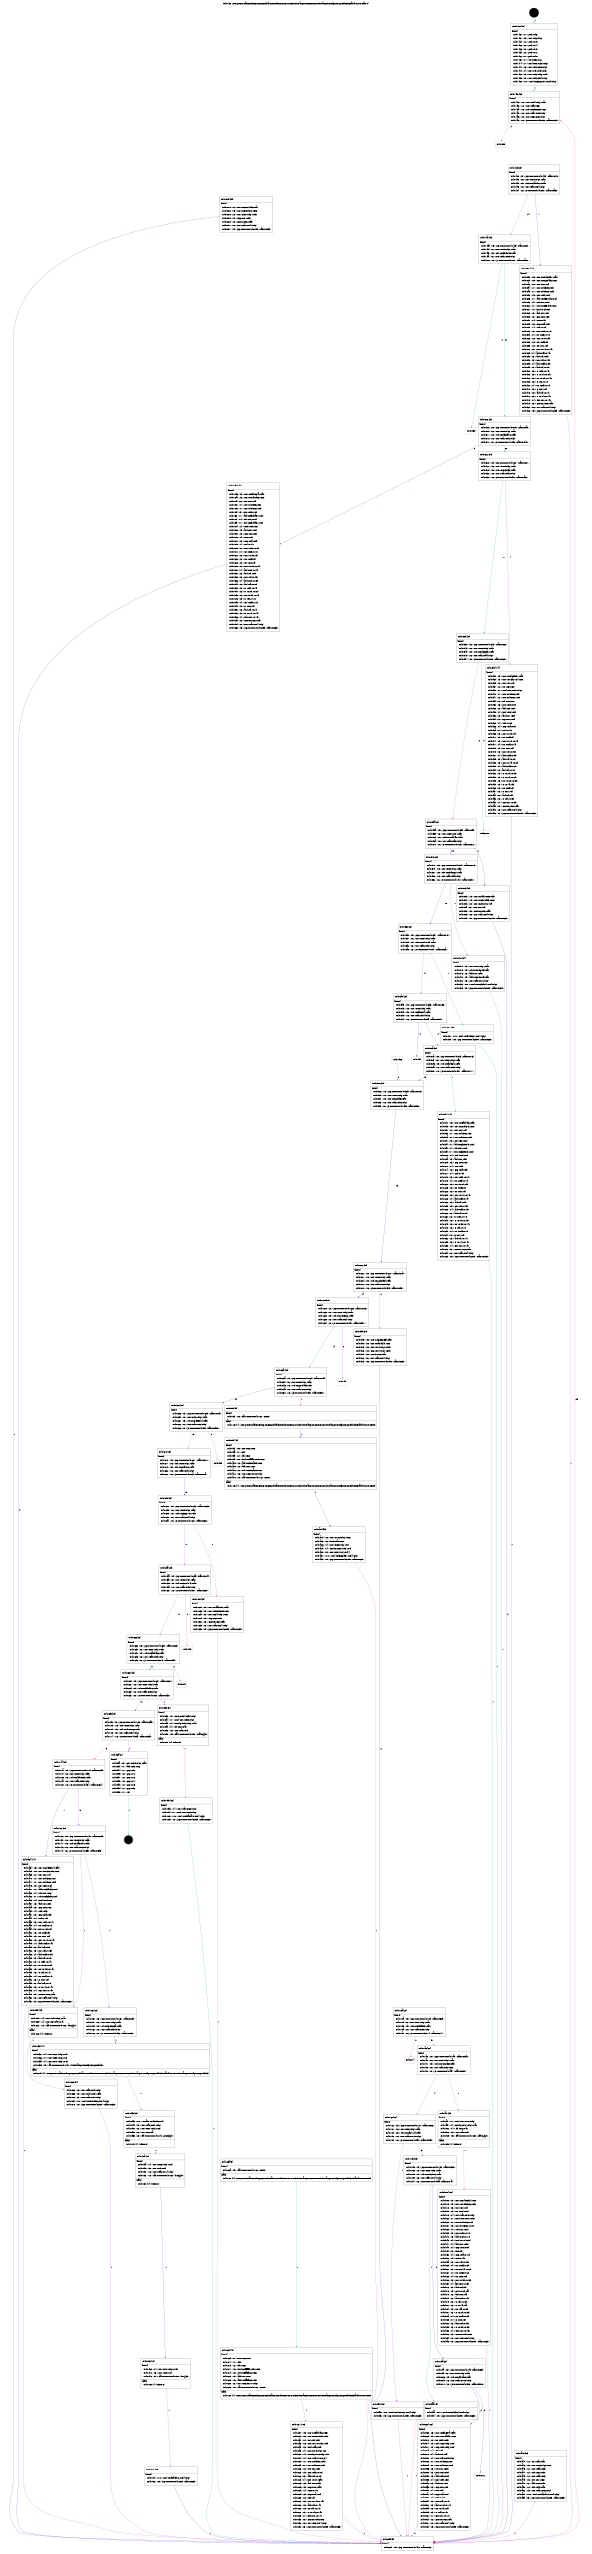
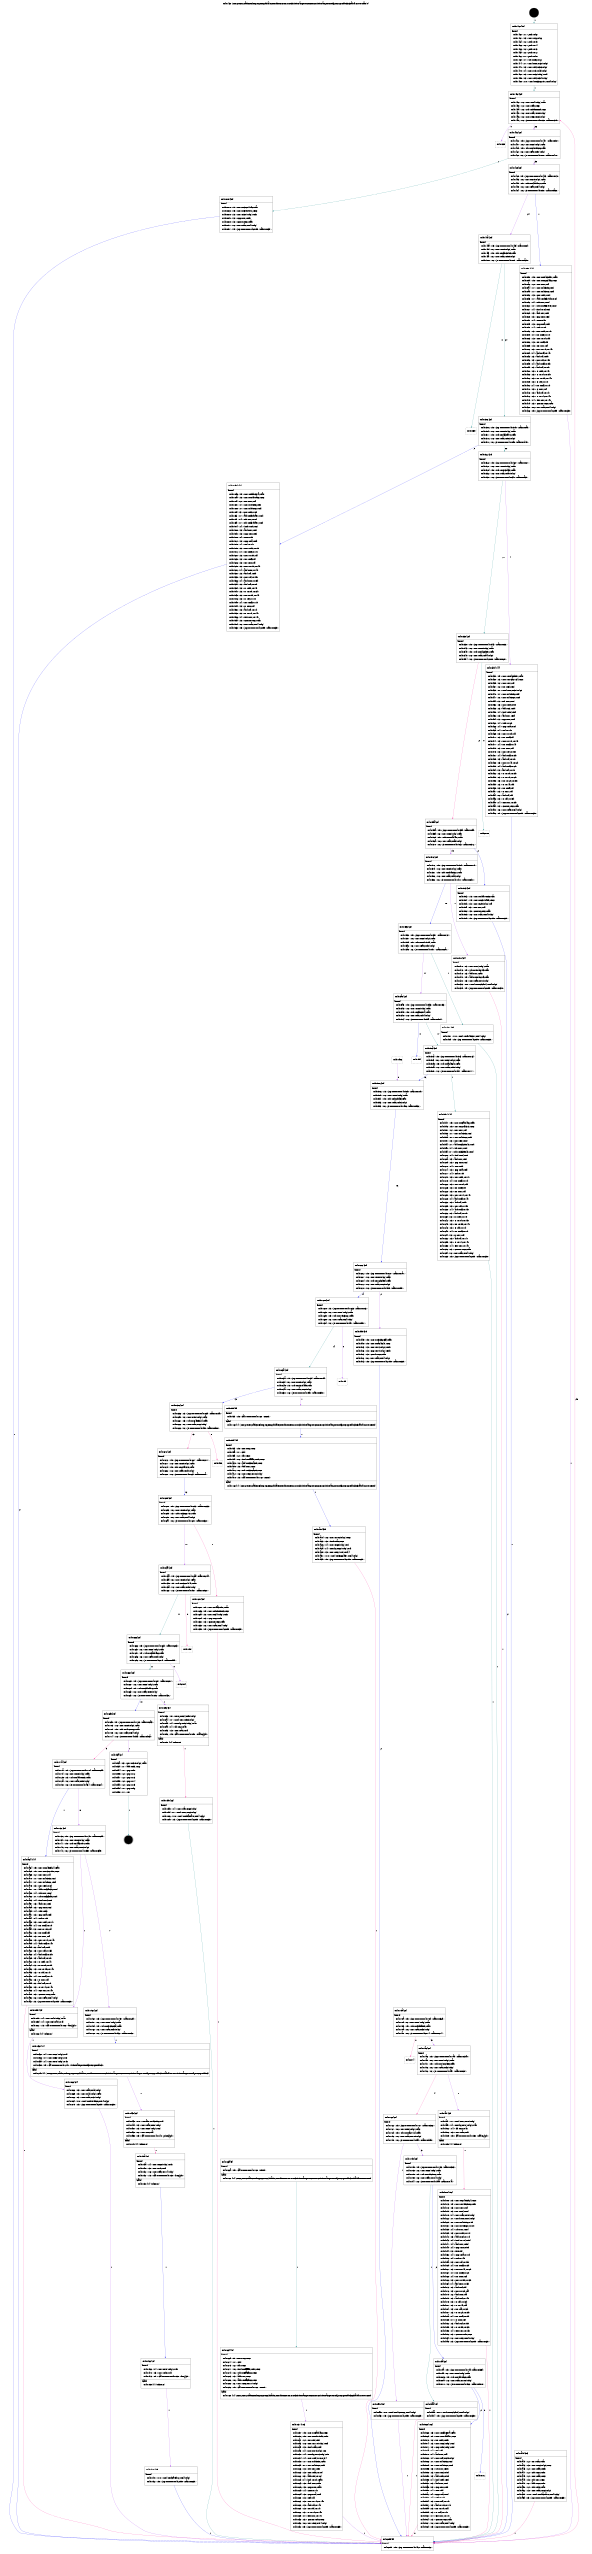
node "0x4014b2 [28]": added
